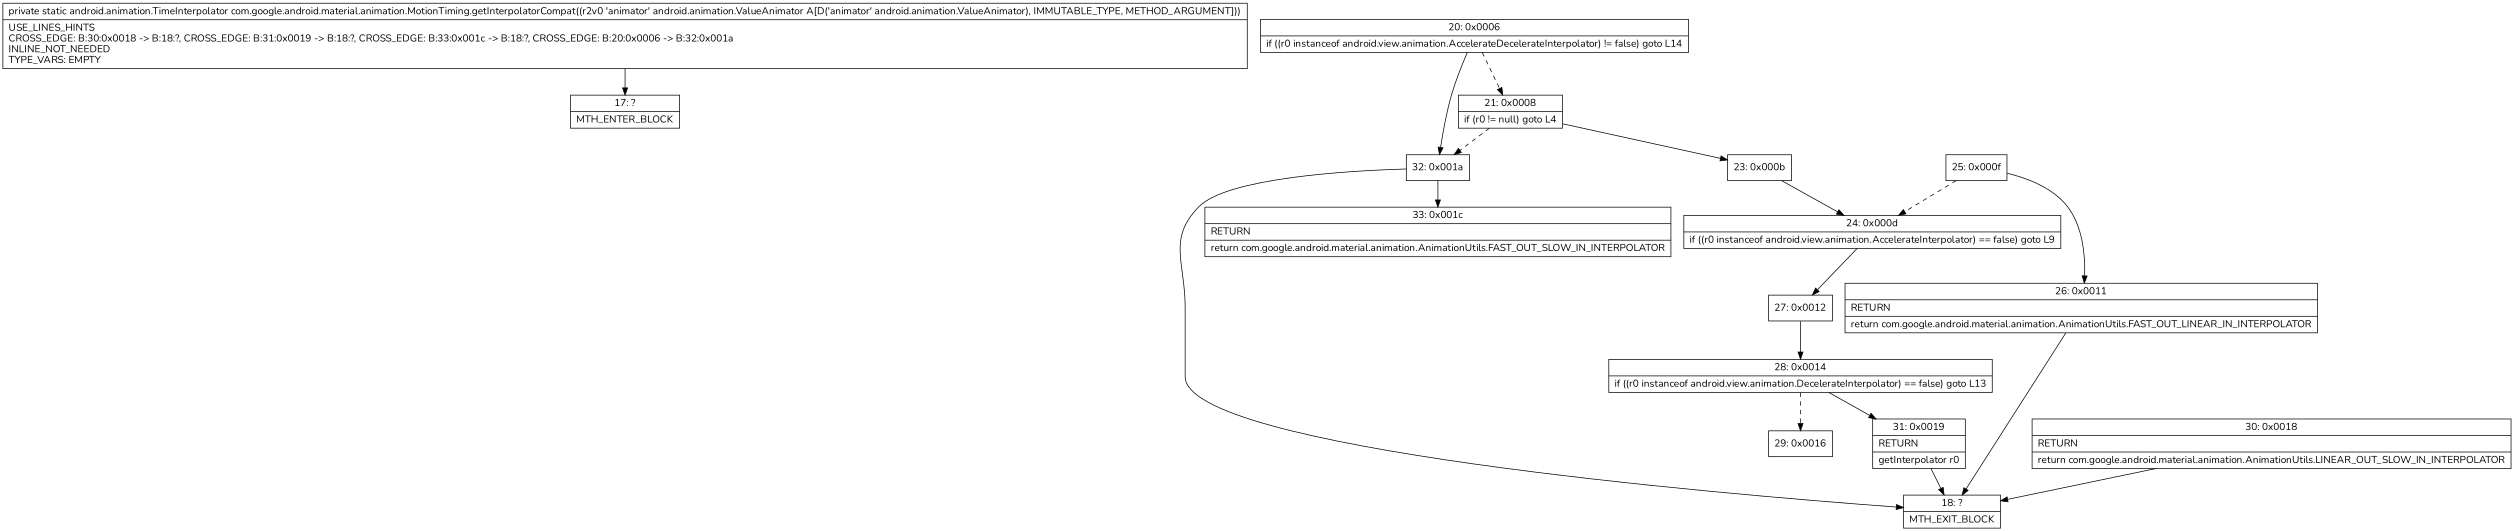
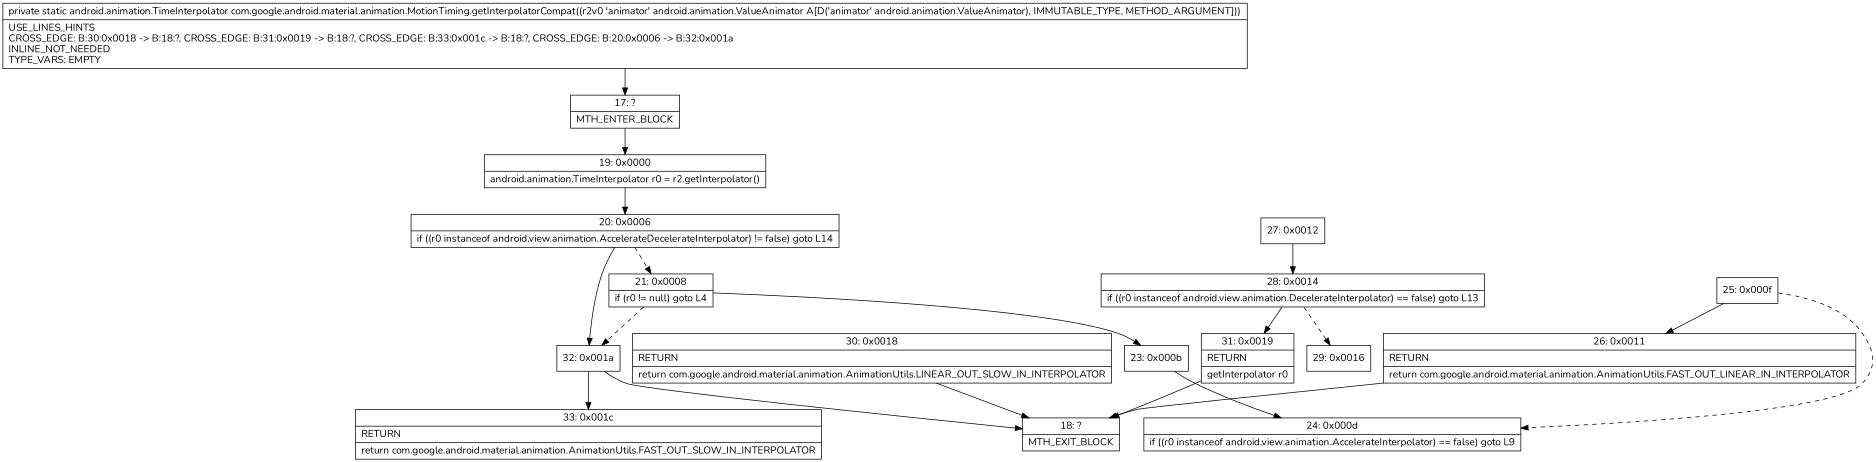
node "19: 0x0000": added
edge "24: 0x000d" -> "27: 0x0012": removed
